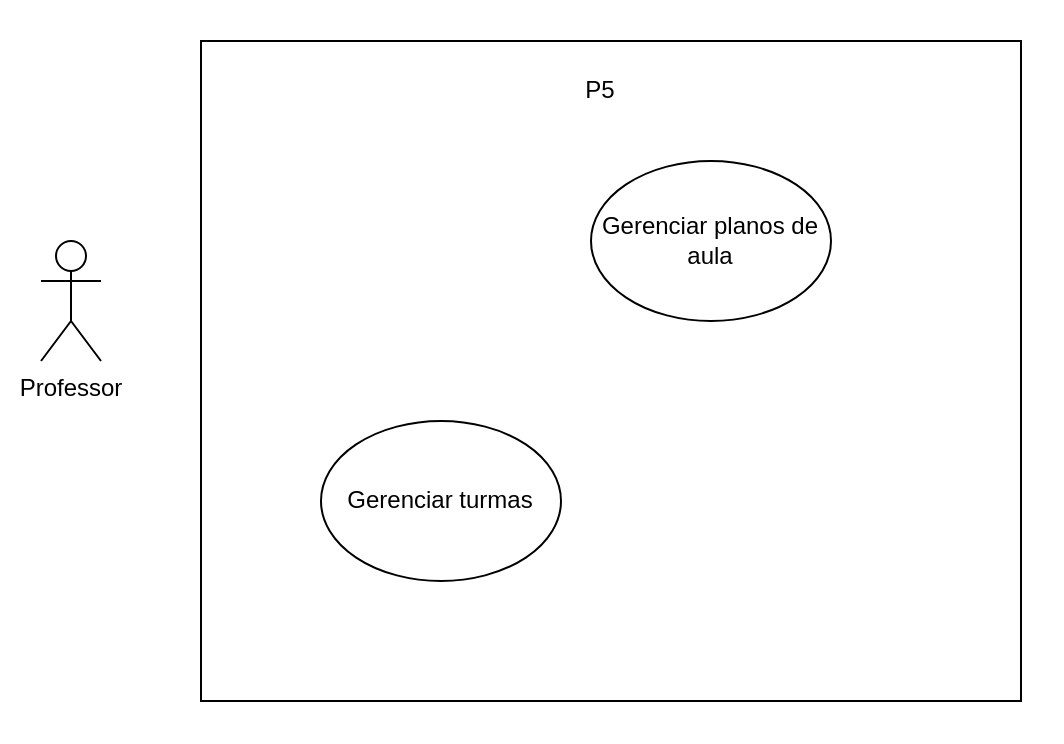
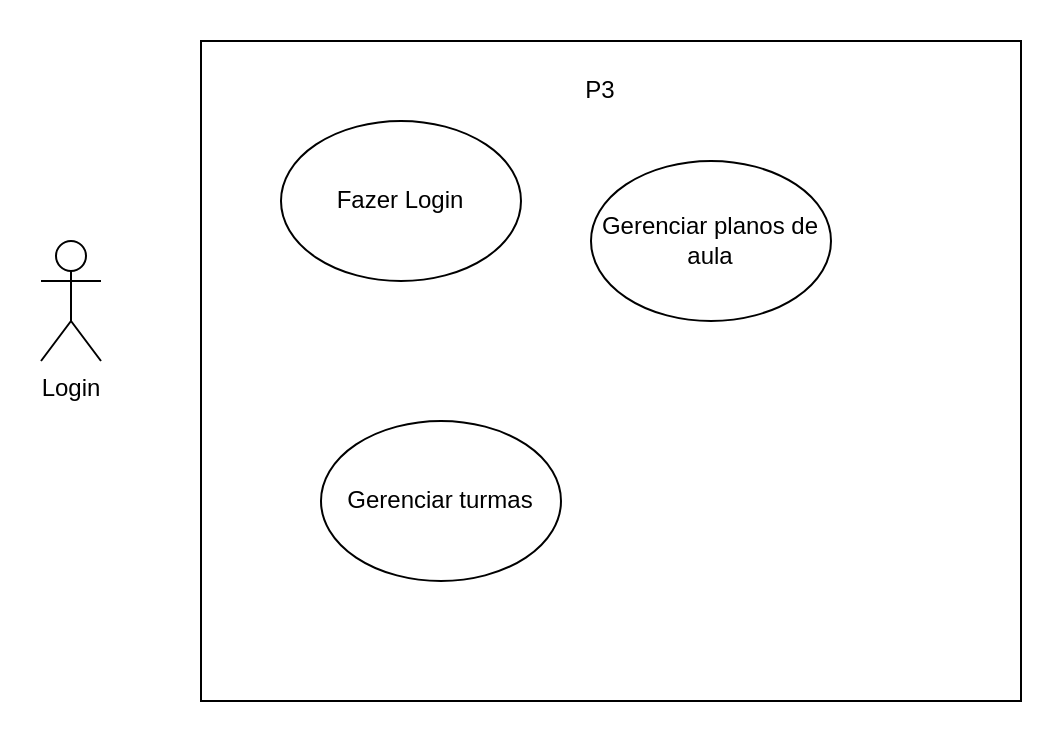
node "P5": label "P5" -> "P3"
node "Fazer Login": added
node "Professor": label "Professor" -> "Login"
